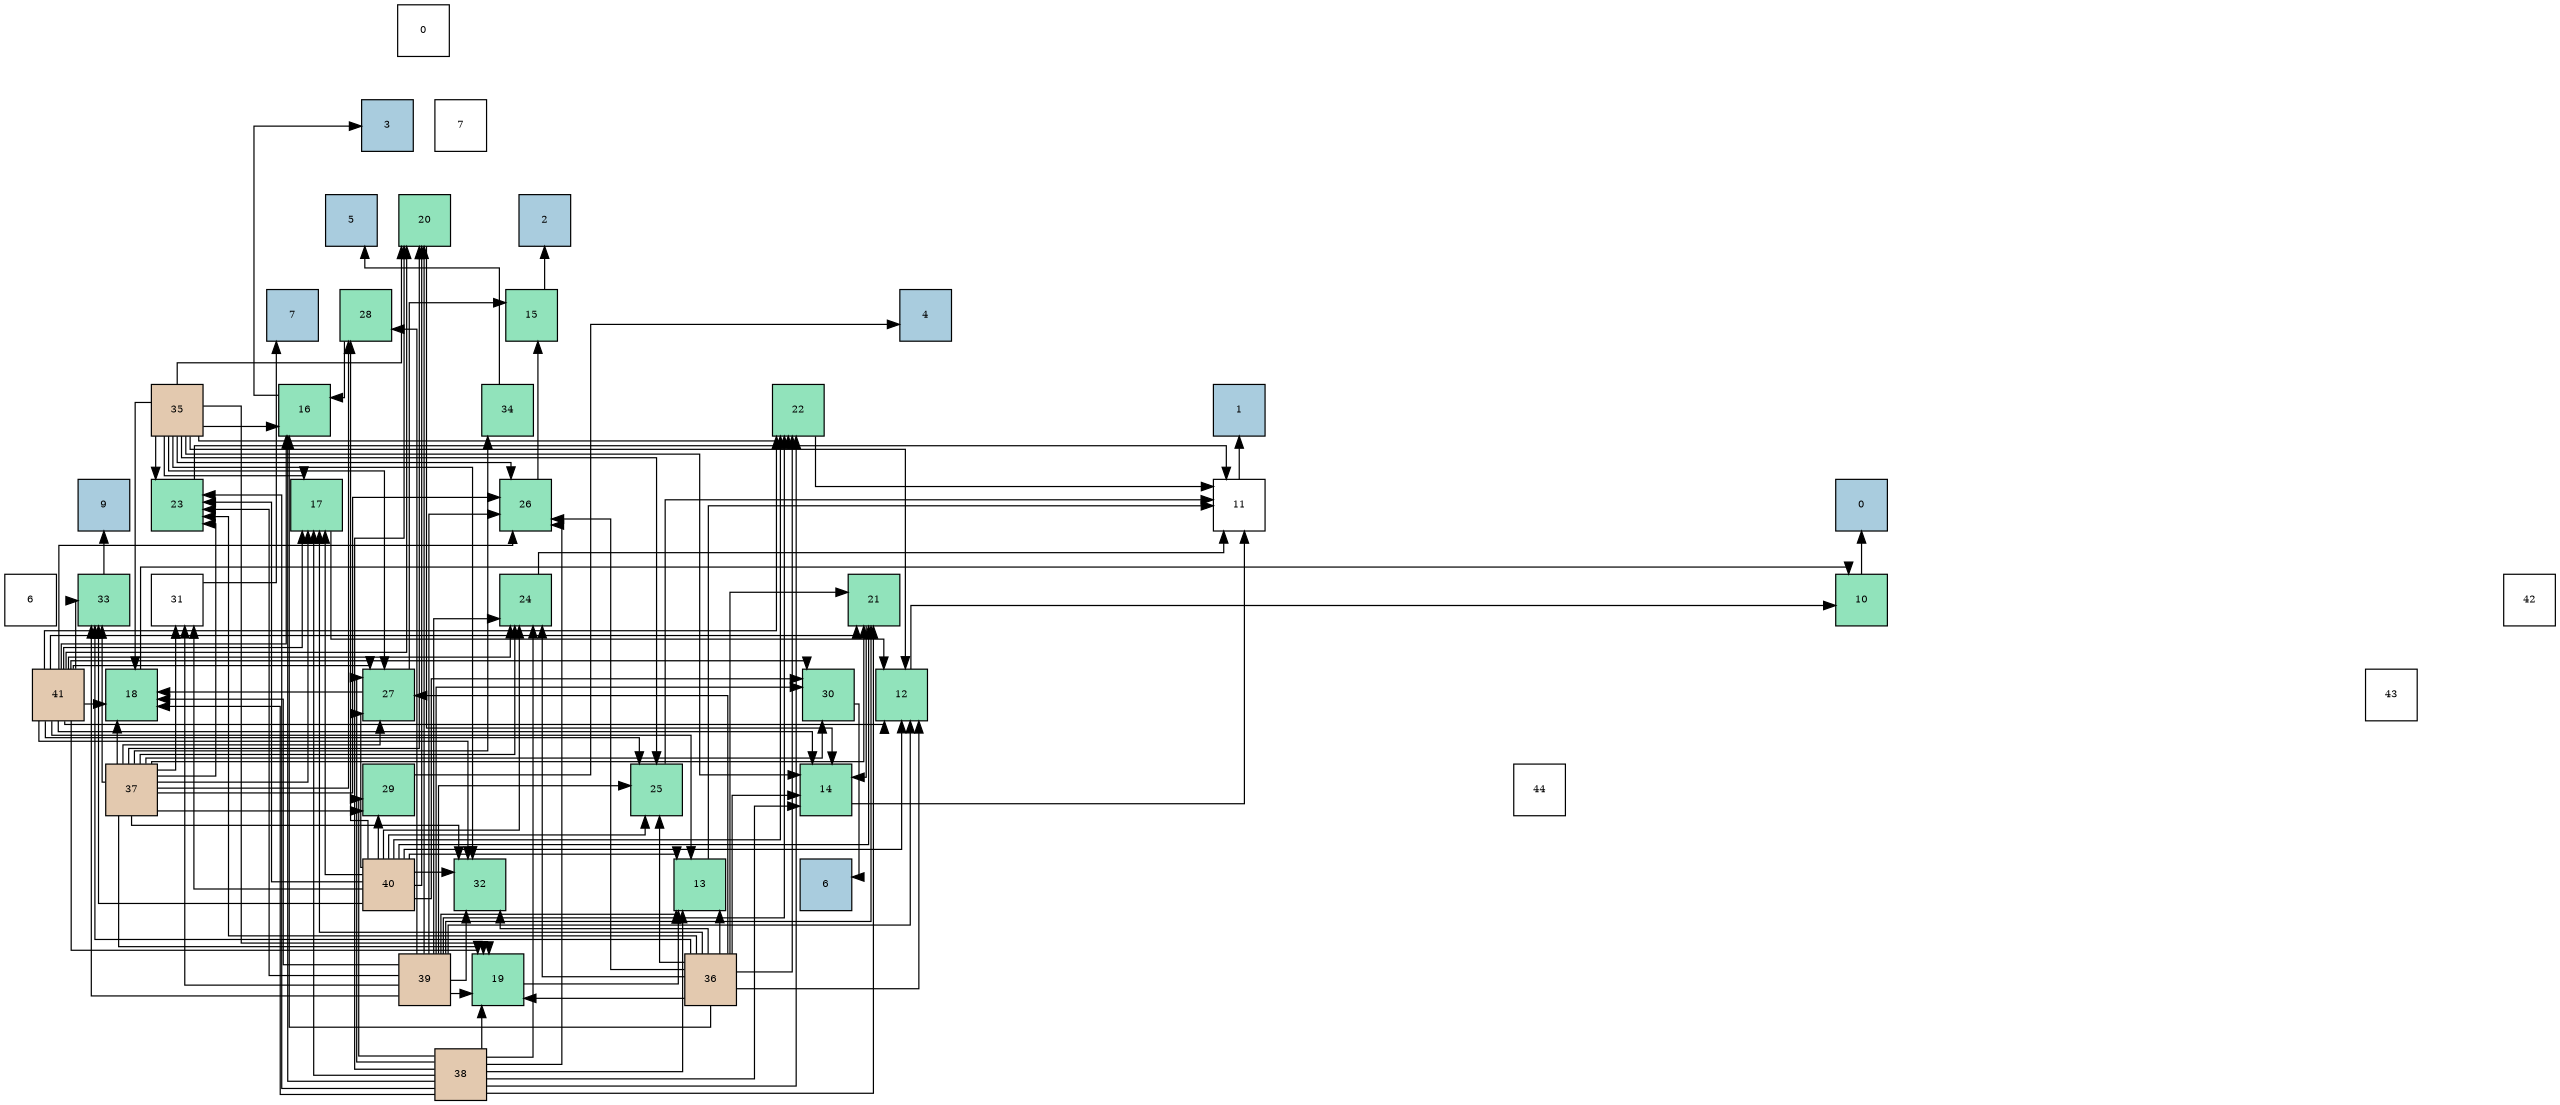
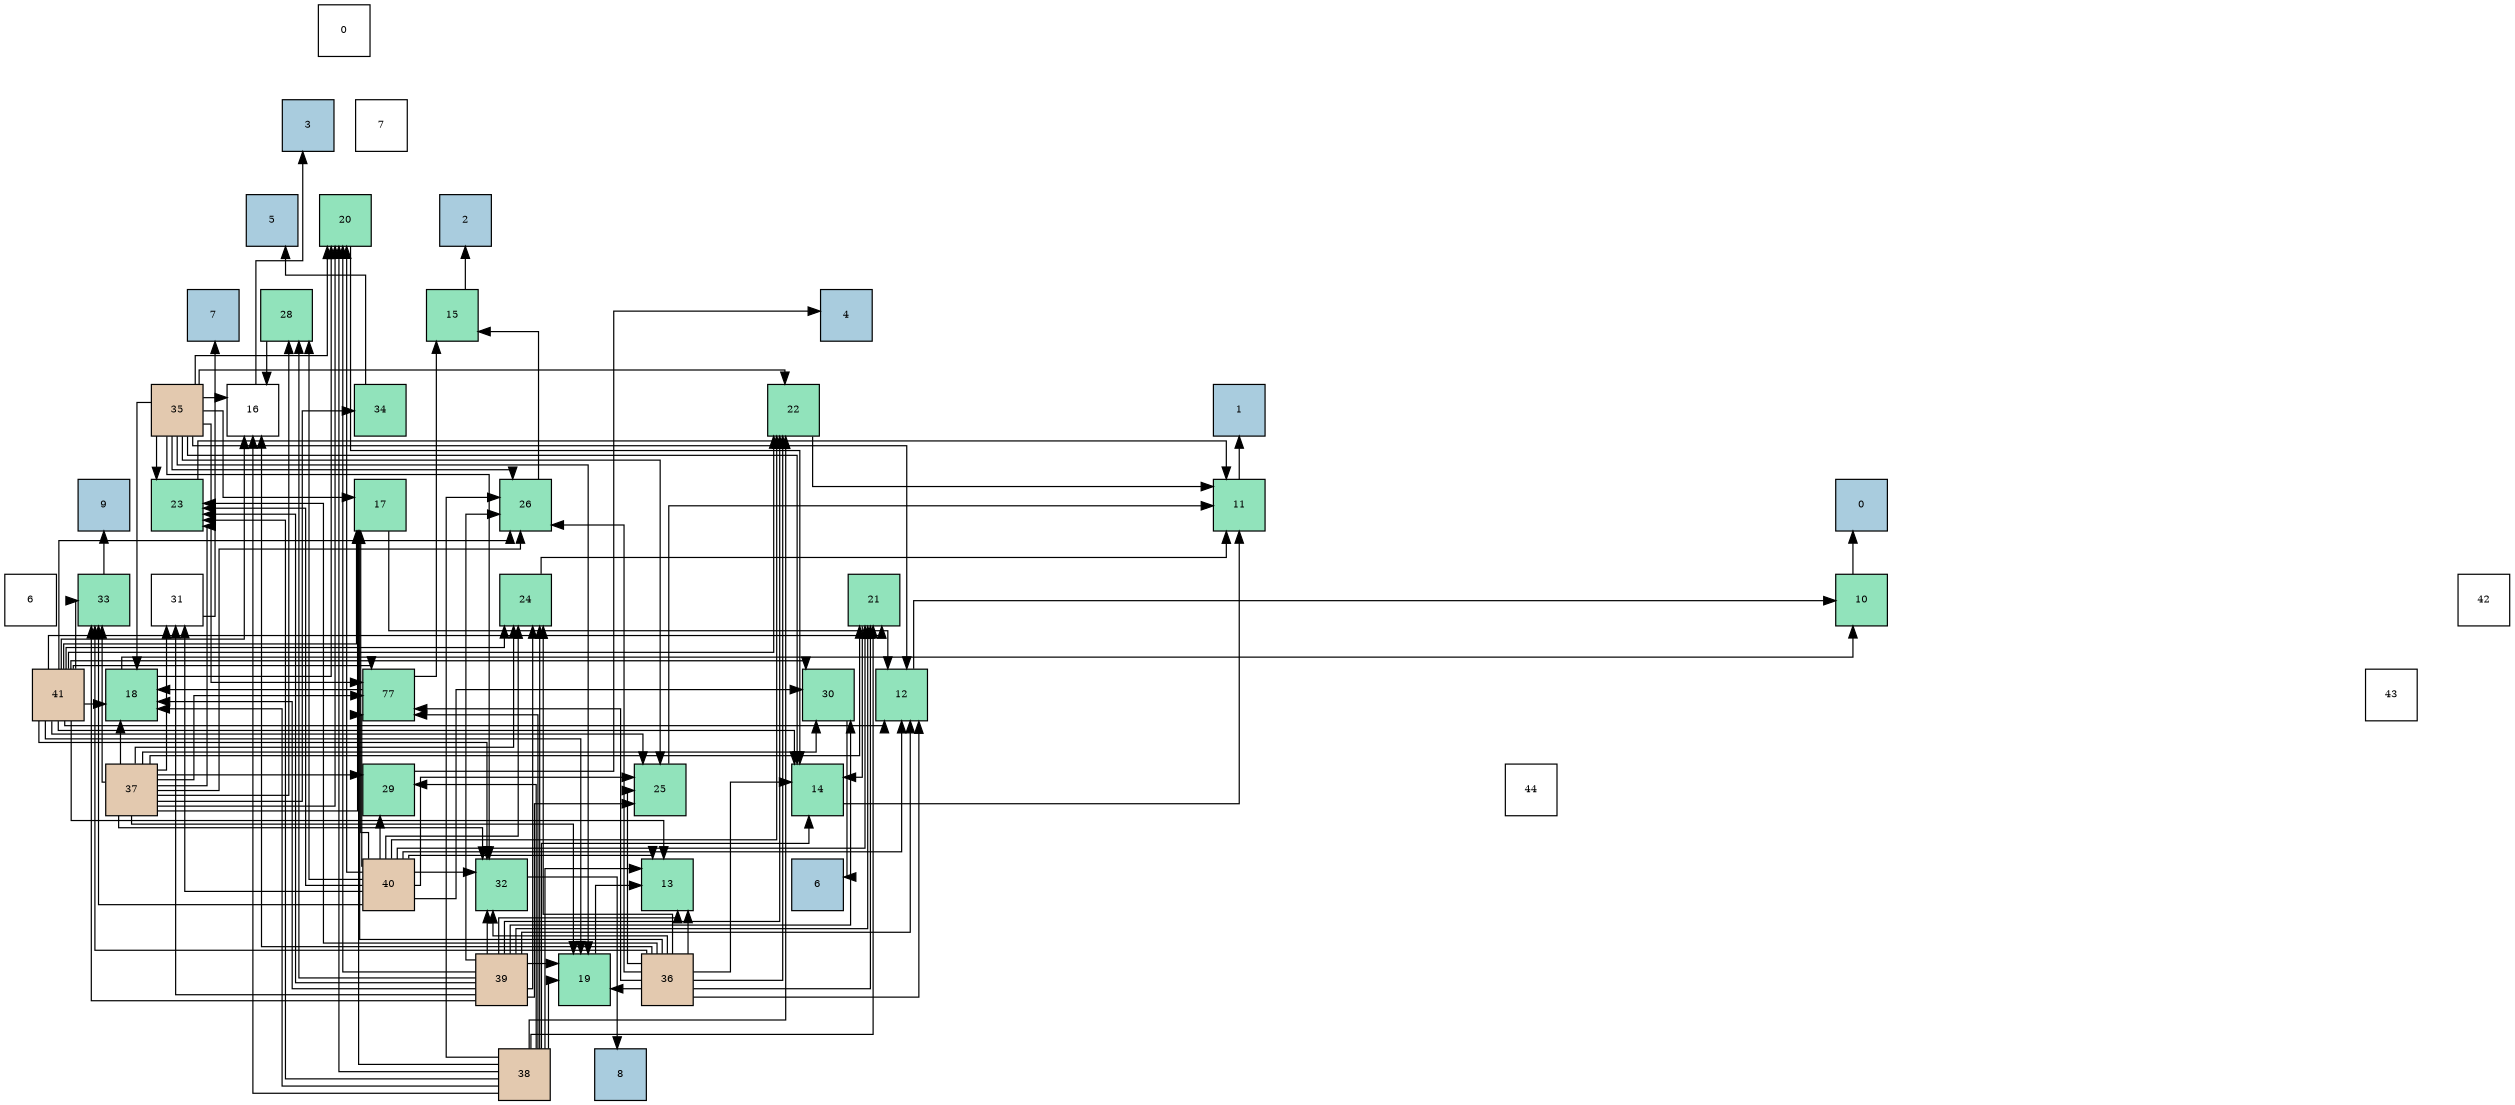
node "16": fillcolor #91e3bb -> #ffffff
node "11": fillcolor #ffffff -> #91e3bb
edge "13" -> "11": removed
edge "41" -> "20": now "18" -> "20"
node "27": label "27" -> "77"
node "8": added
